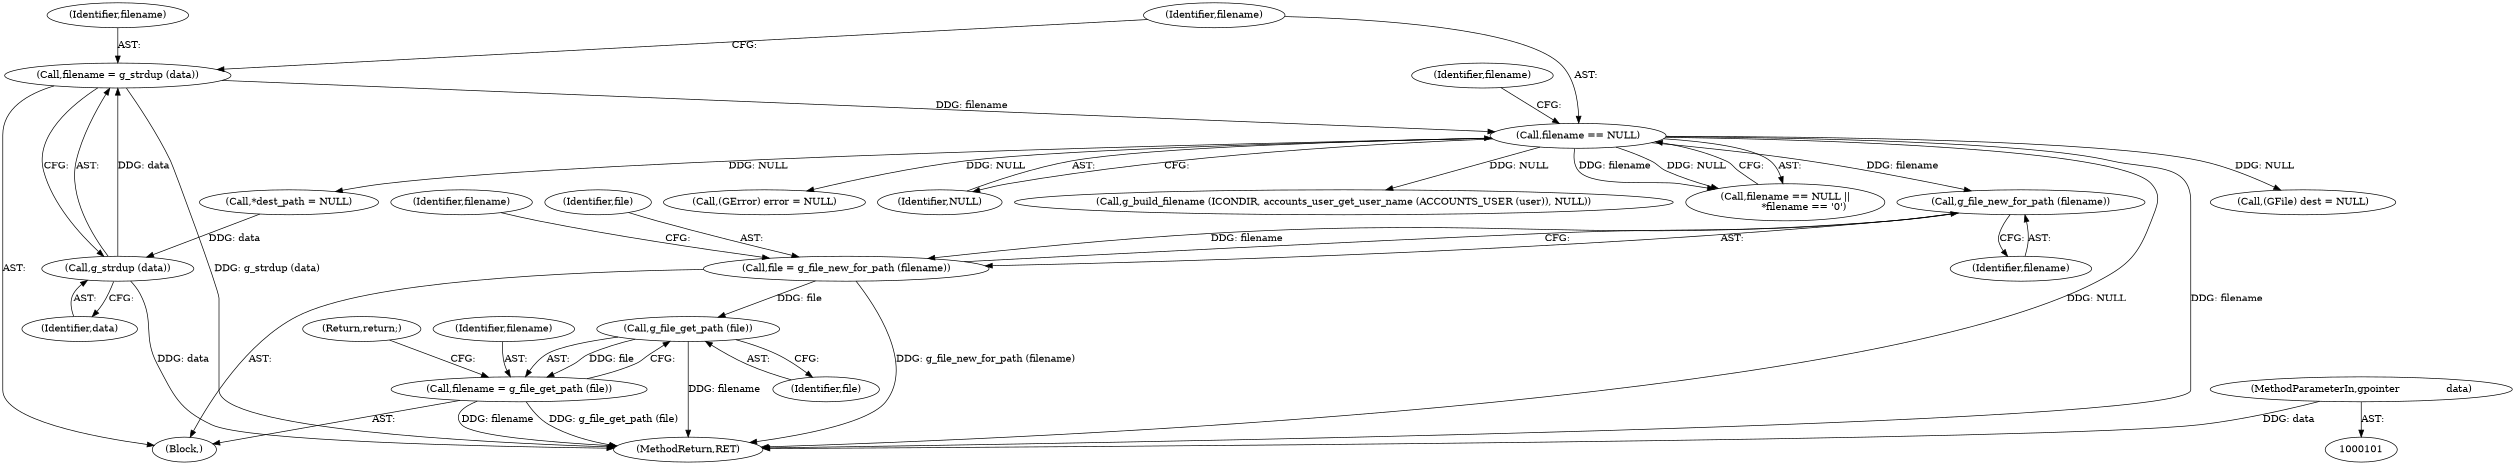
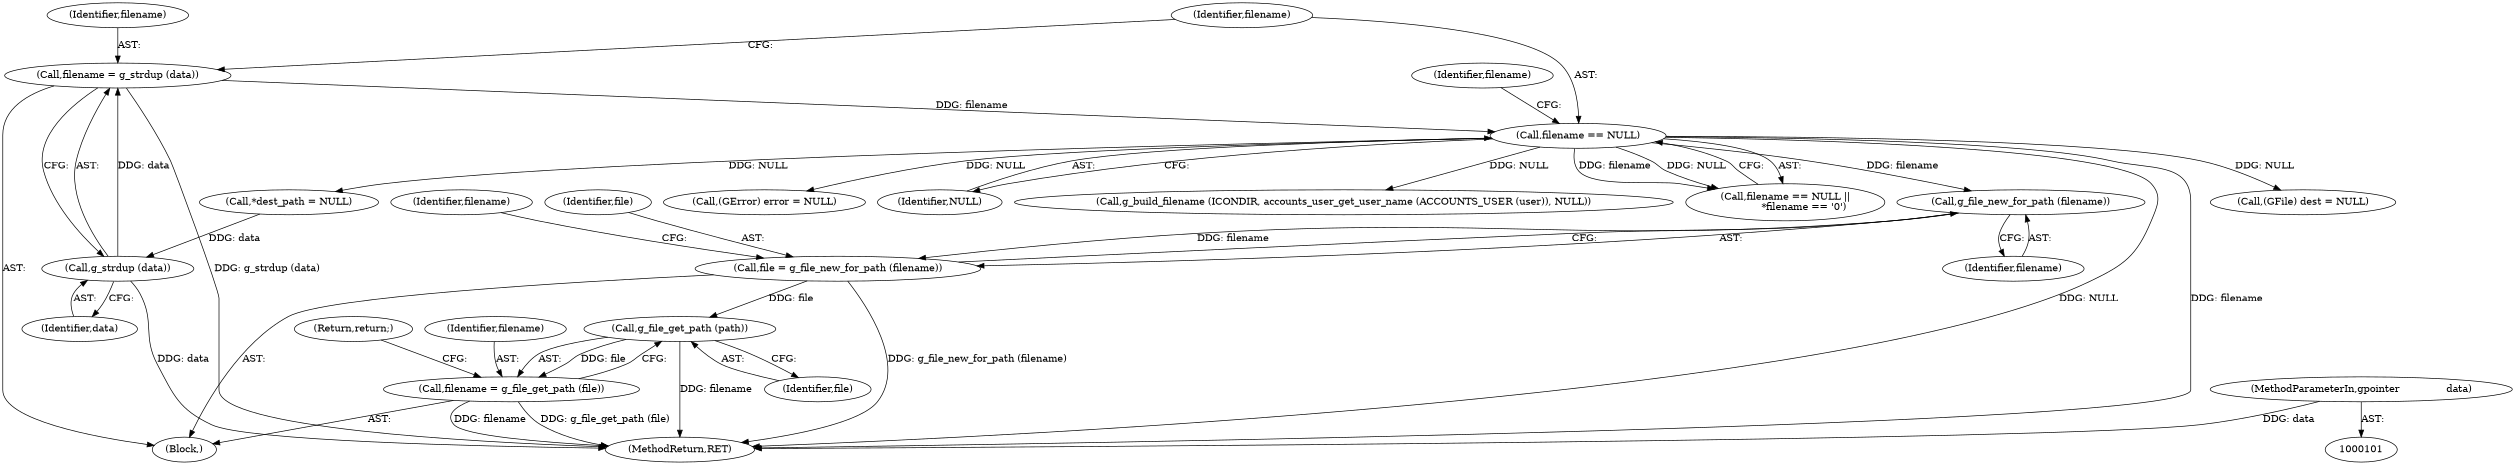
node "(Call,g_file_get_path (file))": label "(Call,g_file_get_path (file))" -> "(Call,g_file_get_path (path))"
